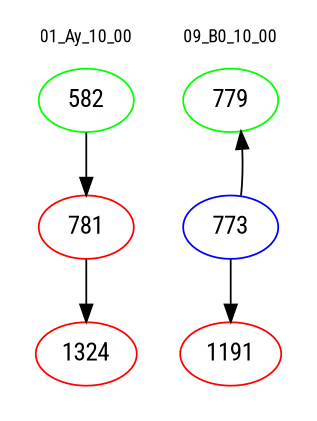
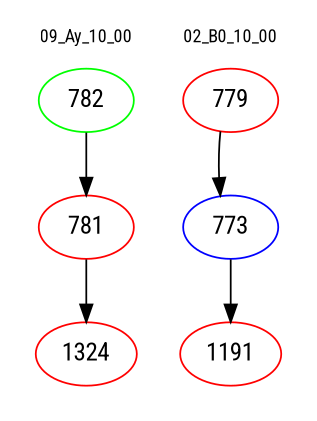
cluster "01_Ay_10_00": label "01_Ay_10_00" -> "09_Ay_10_00"
cluster "09_B0_10_00": label "09_B0_10_00" -> "02_B0_10_00"
node "582": label "582" -> "782"
node "779": color green -> red
edge "773" -> "779": reversed
